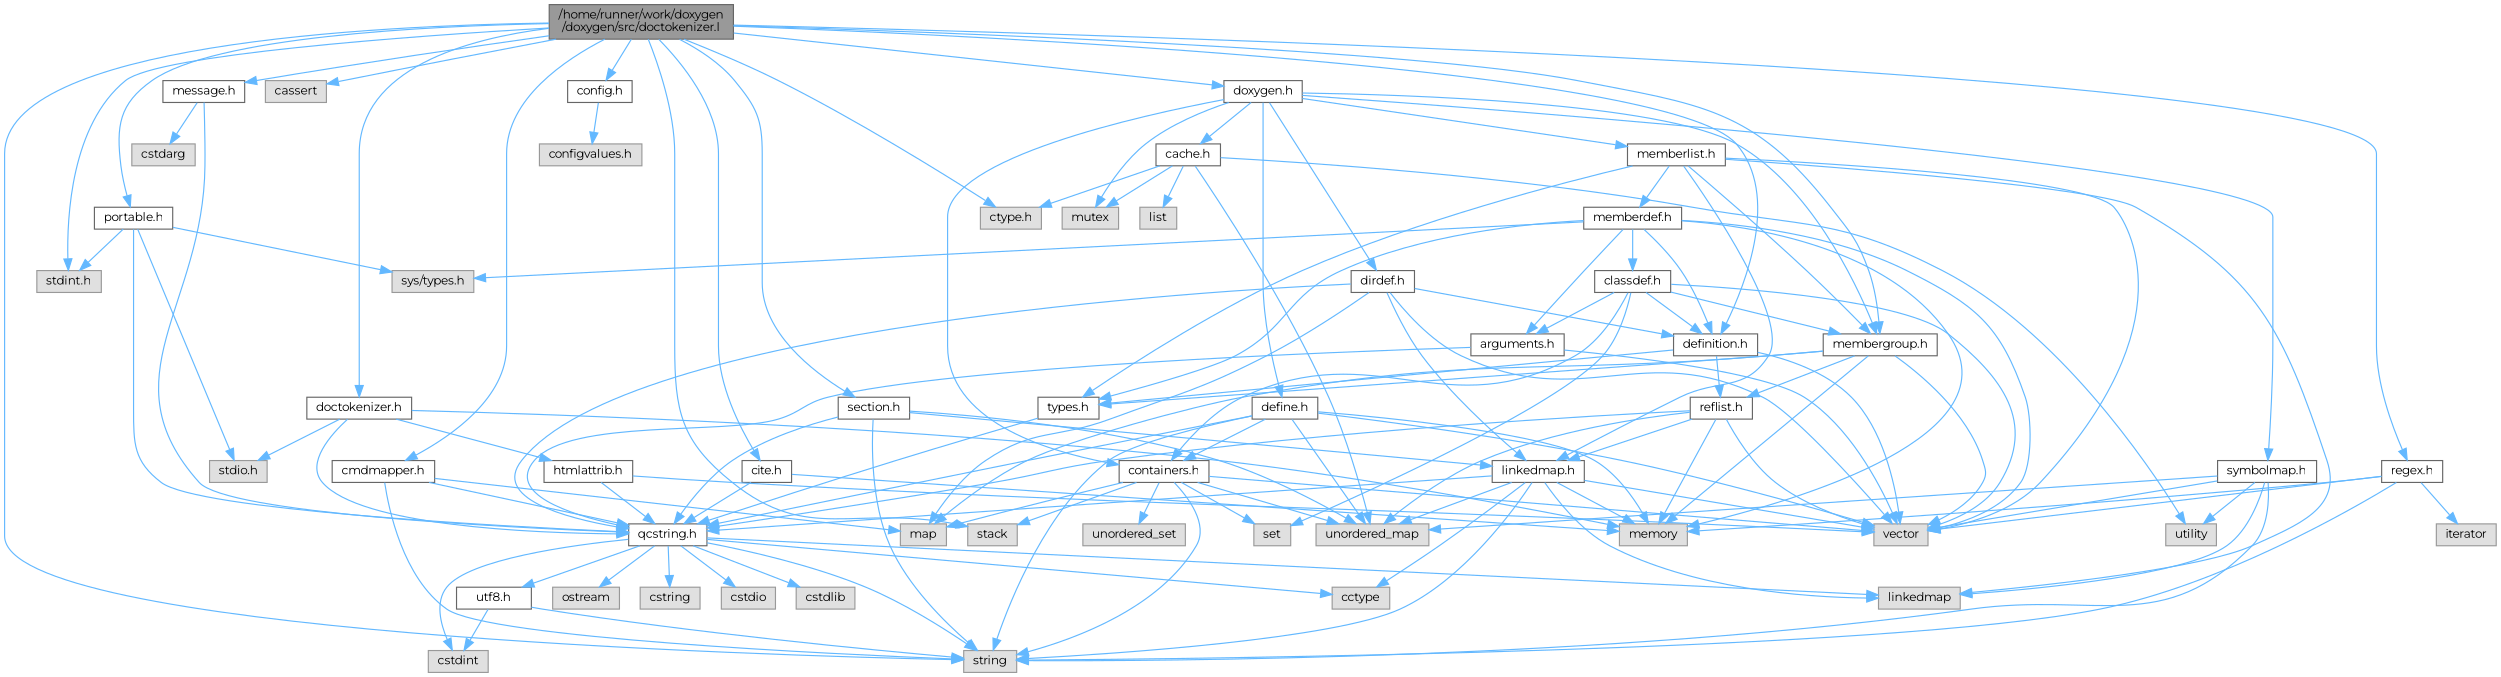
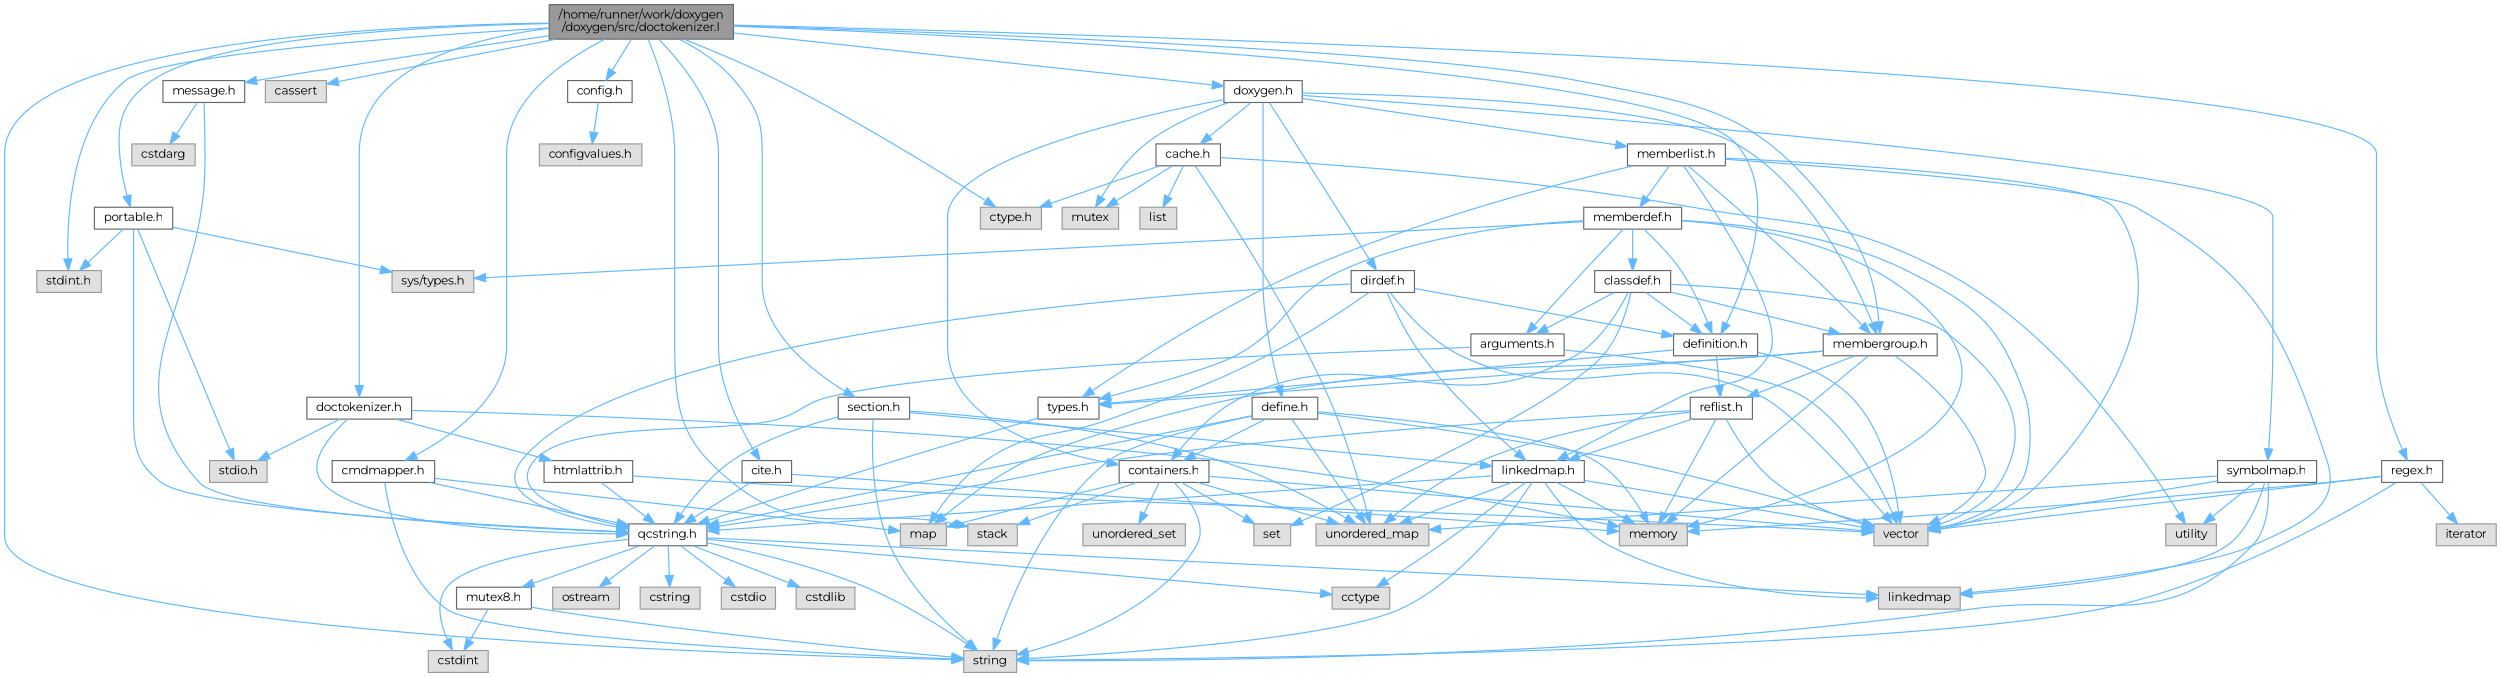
node "utf8.h": label "utf8.h" -> "mutex8.h"
